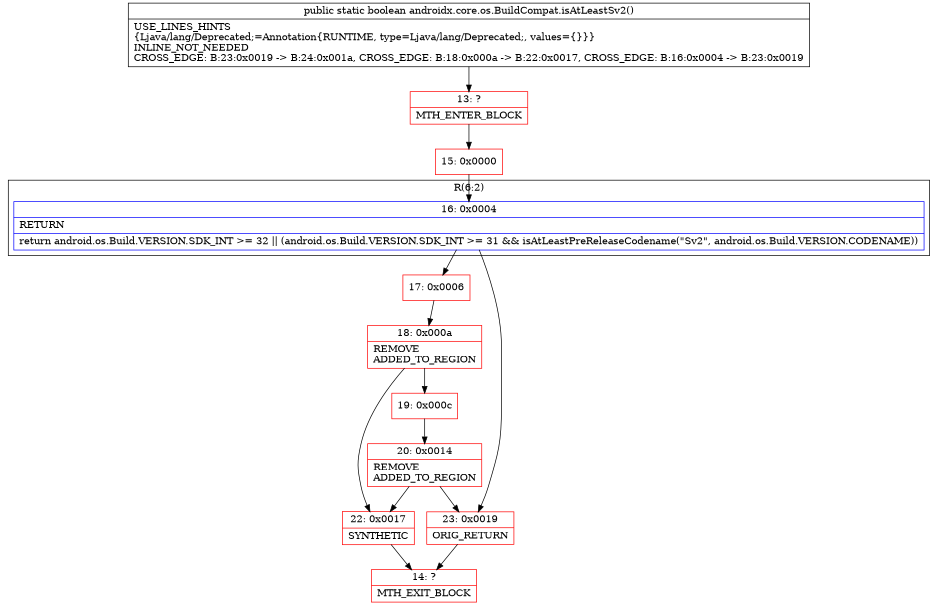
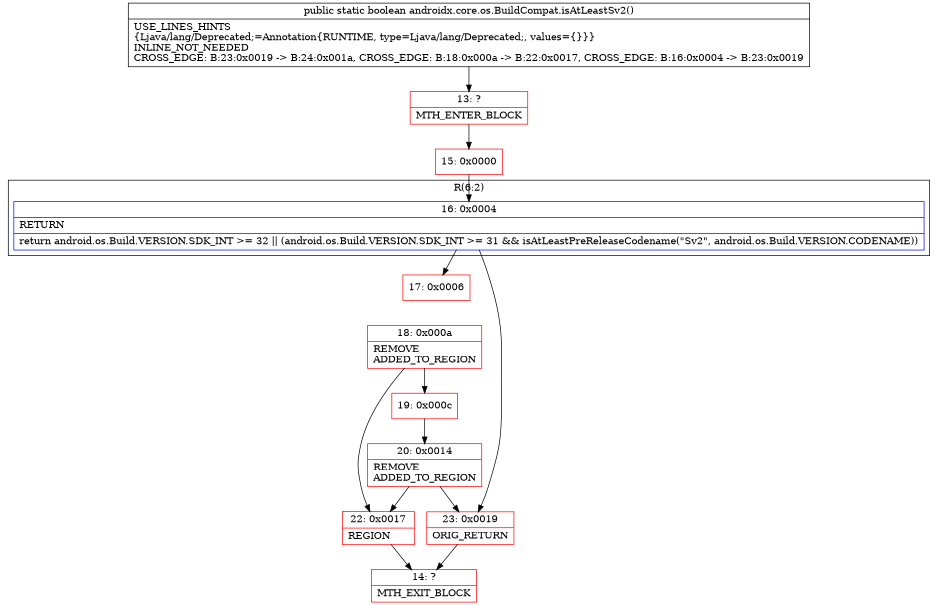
edge "17: 0x0006" -> "18: 0x000a": removed
node "22: 0x0017": text "SYNTHETIC" -> "REGION"
